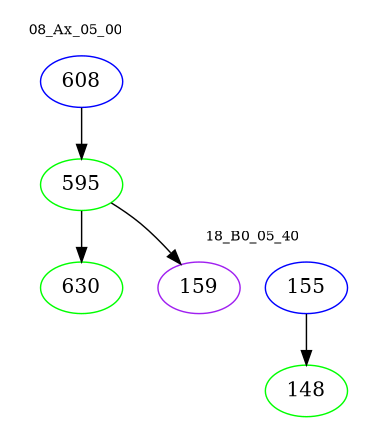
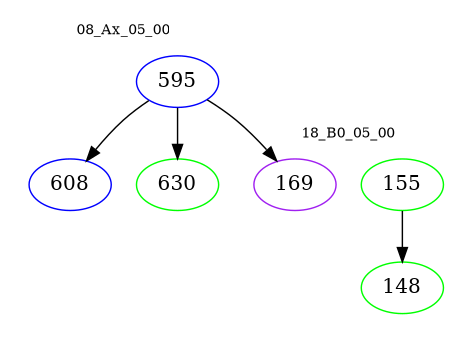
edge "608" -> "595": reversed
node "595": color green -> blue
cluster "18_B0_05_40": label "18_B0_05_40" -> "18_B0_05_00"
node "159": label "159" -> "169"
node "155": color blue -> green
